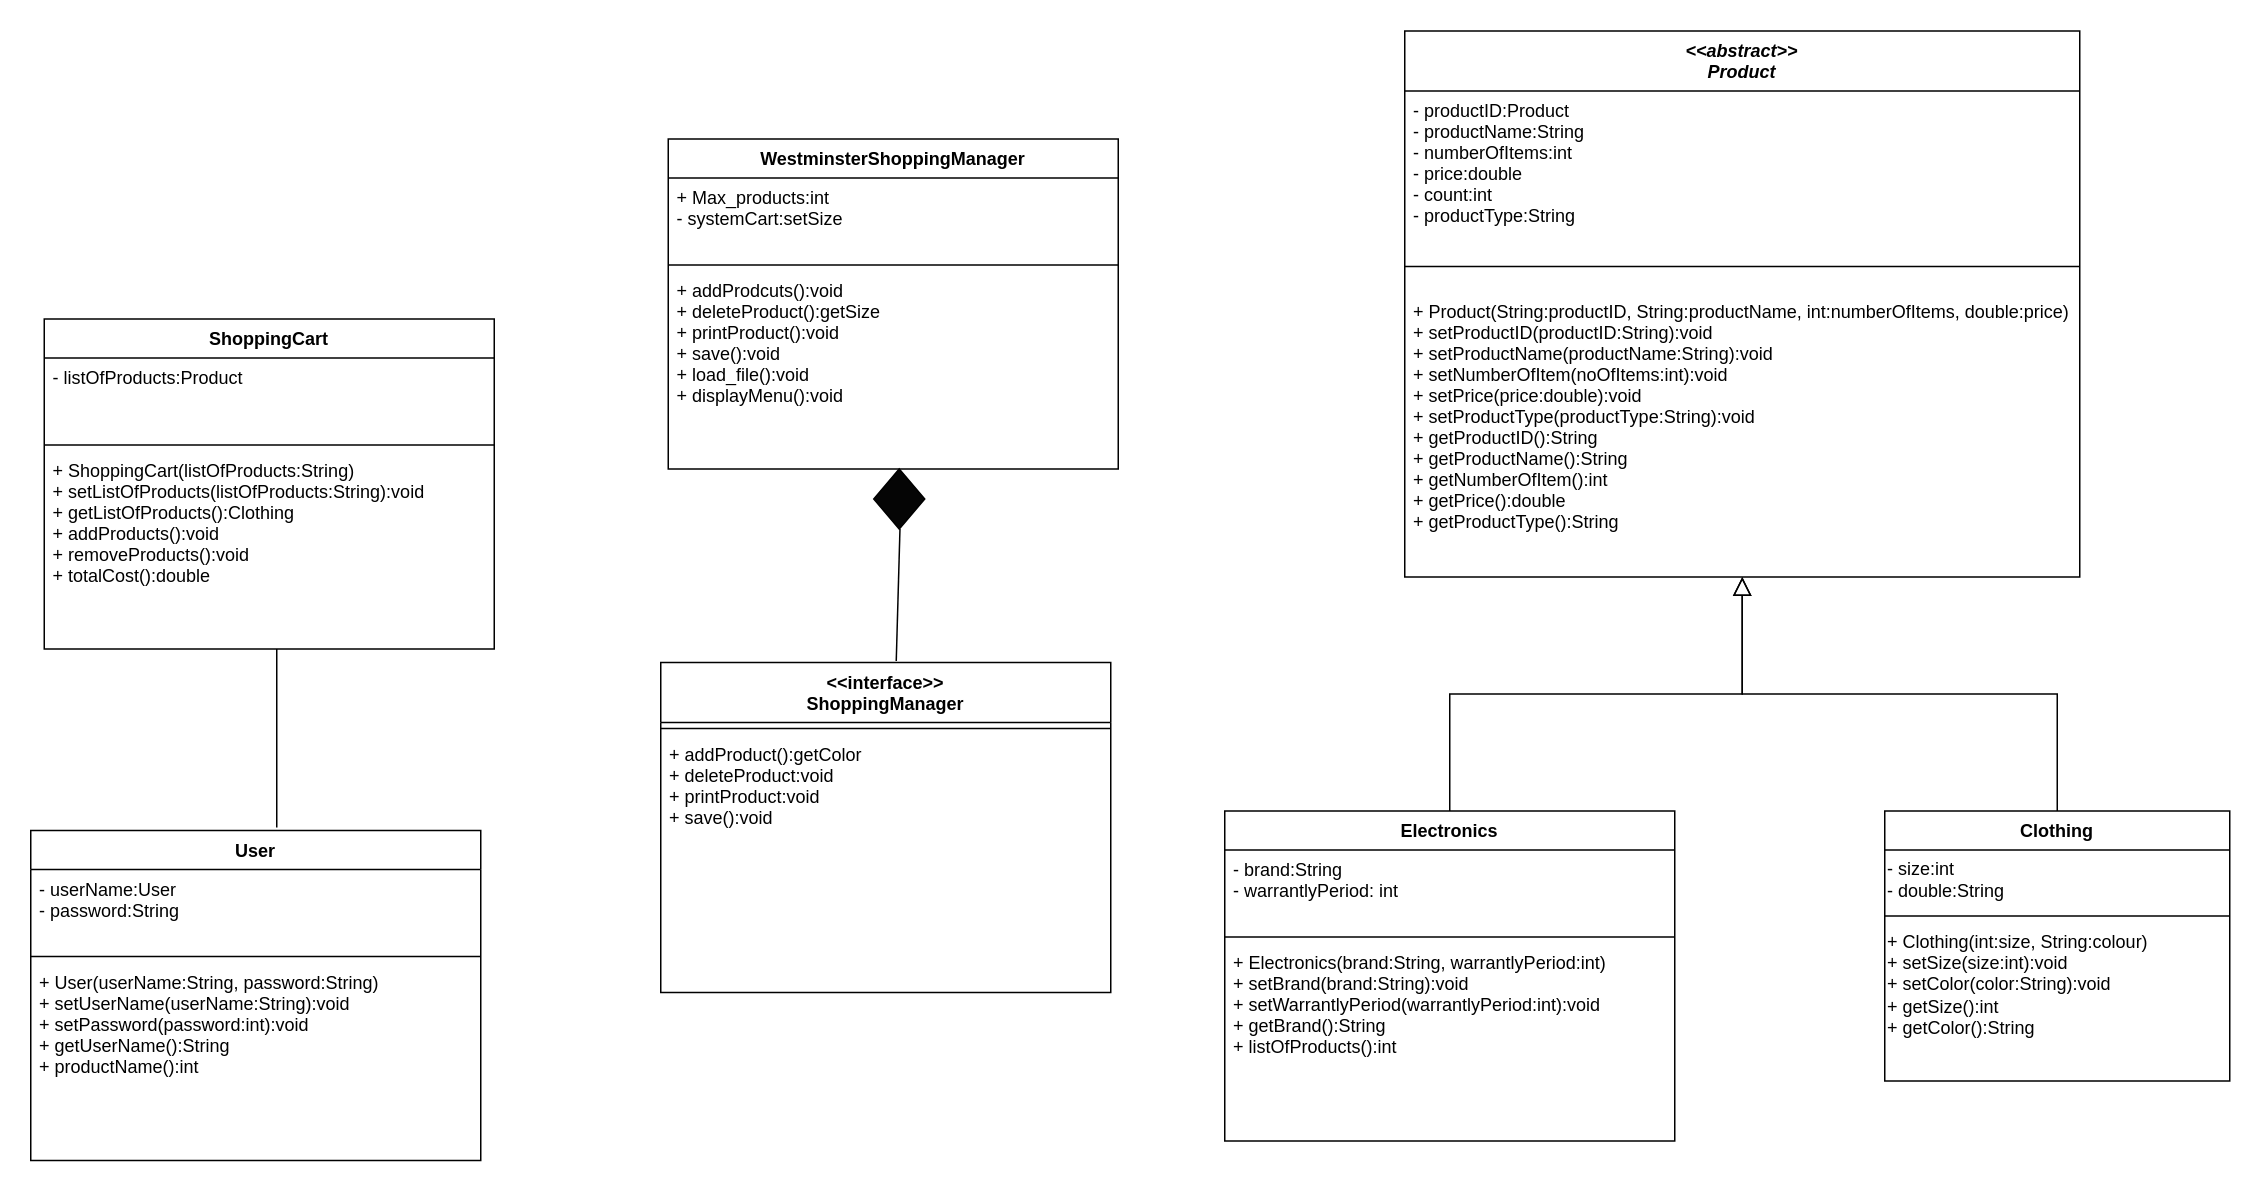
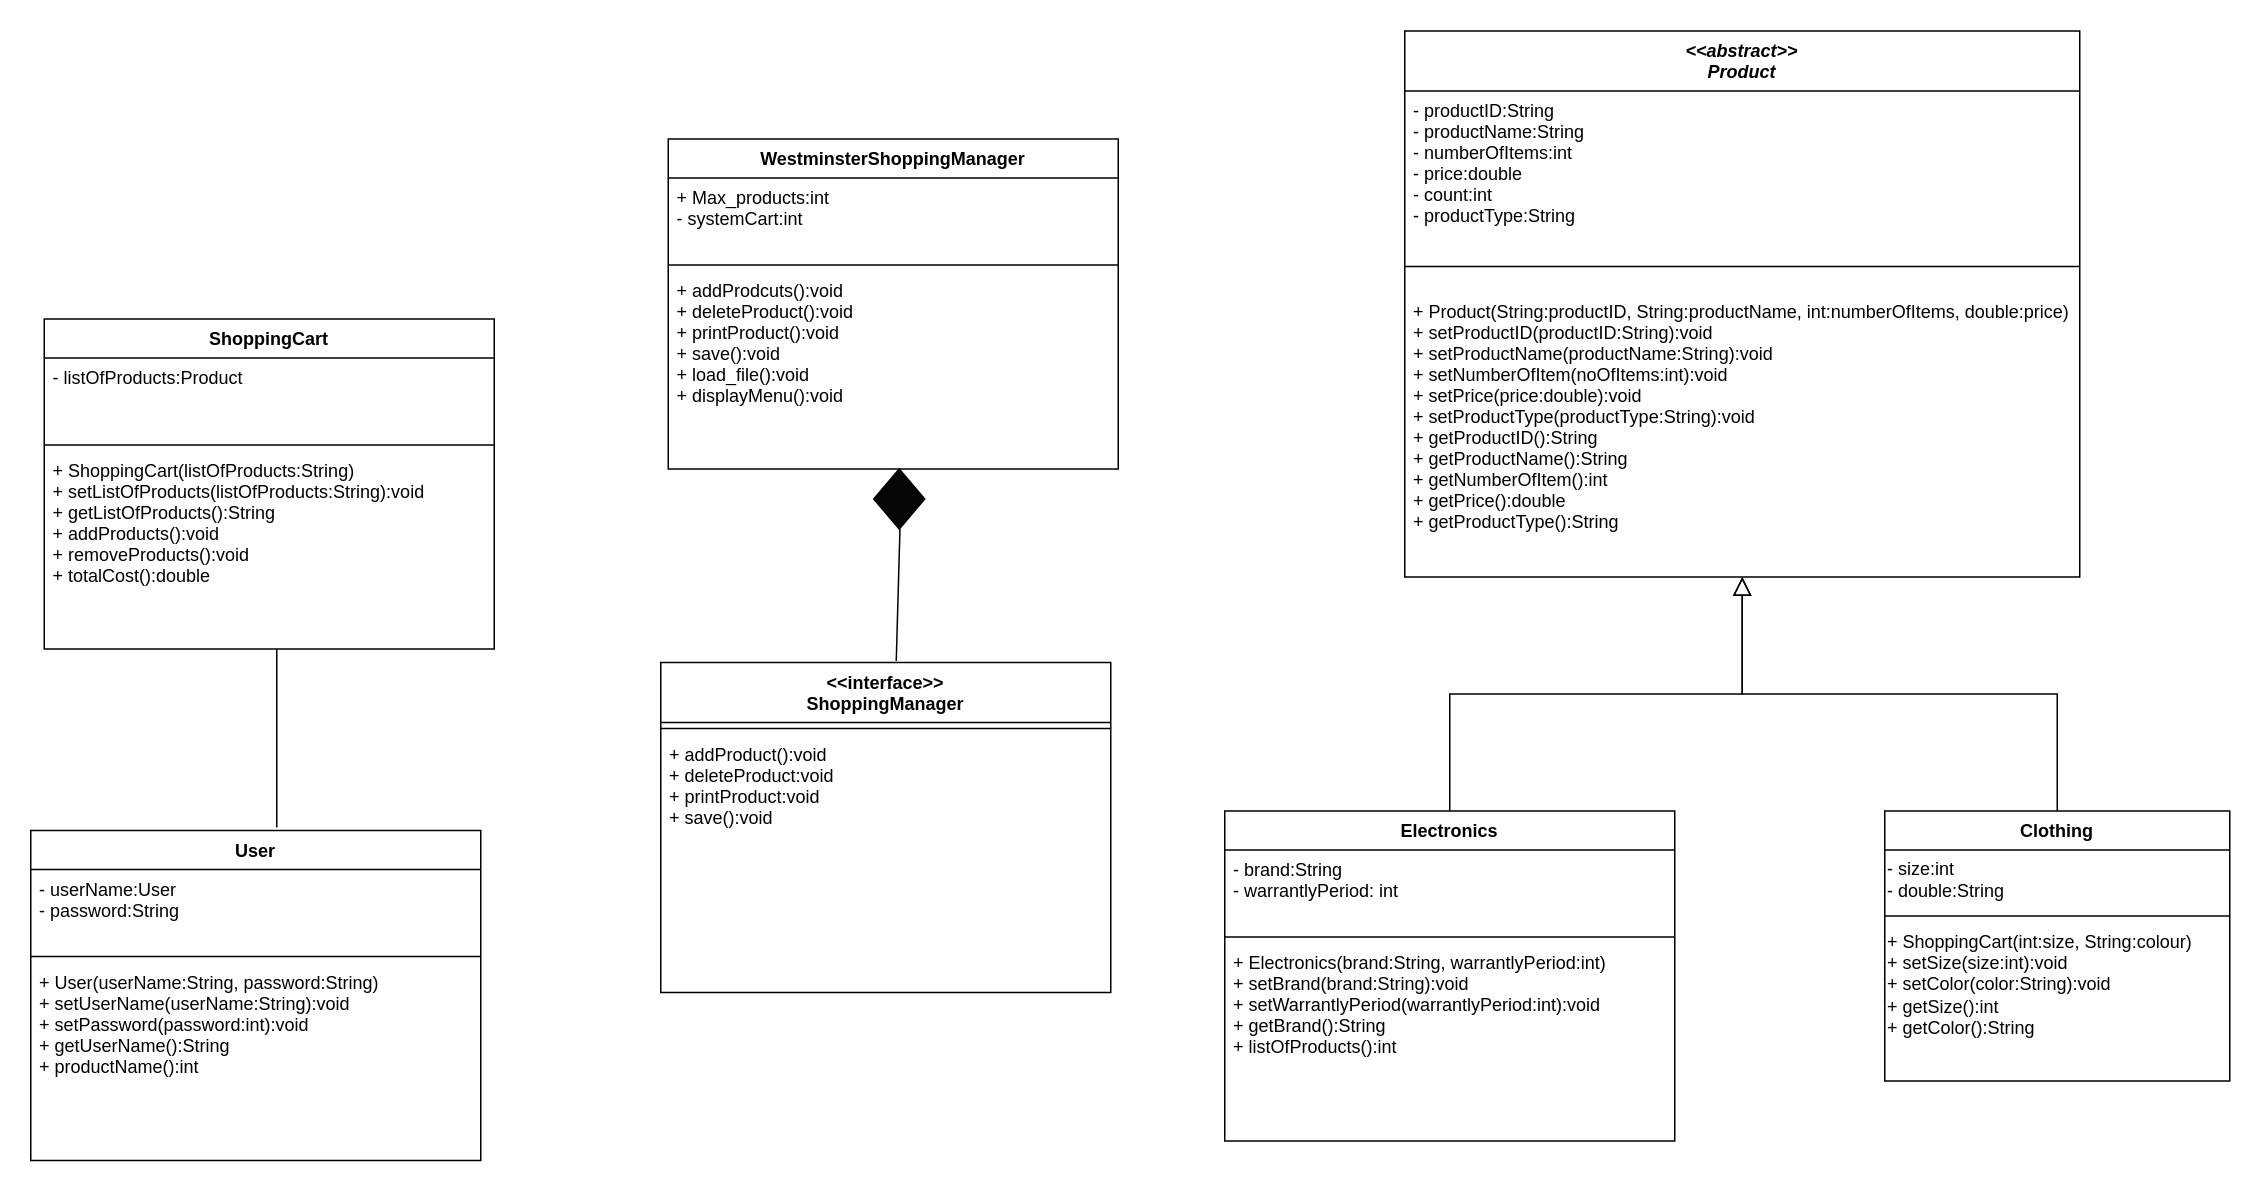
node "- productID:Product - productName:String - numberOfItems:int - price:double - count:int - productType:String": label "- productID:Product - productName:String - numberOfItems:int - price:double - count:int - productType:String" -> "- productID:String - productName:String - numberOfItems:int - price:double - count:int - productType:String"
node "+ Max_products:int - systemCart:setSize": label "+ Max_products:int - systemCart:setSize" -> "+ Max_products:int - systemCart:int"
node "+ addProdcuts():void + deleteProduct():getSize + printProduct():void + save():void + load_file():void + displayMenu():void": label "+ addProdcuts():void + deleteProduct():getSize + printProduct():void + save():void + load_file():void + displayMenu():void" -> "+ addProdcuts():void + deleteProduct():void + printProduct():void + save():void + load_file():void + displayMenu():void"
node "+ ShoppingCart(listOfProducts:String) + setListOfProducts(listOfProducts:String):void + getListOfProducts():Clothing + addProducts():void + removeProducts():void + totalCost():double": label "+ ShoppingCart(listOfProducts:String) + setListOfProducts(listOfProducts:String):void + getListOfProducts():Clothing + addProducts():void + removeProducts():void + totalCost():double" -> "+ ShoppingCart(listOfProducts:String) + setListOfProducts(listOfProducts:String):void + getListOfProducts():String + addProducts():void + removeProducts():void + totalCost():double"
node "+ addProduct():getColor + deleteProduct:void + printProduct:void + save():void": label "+ addProduct():getColor + deleteProduct:void + printProduct:void + save():void" -> "+ addProduct():void + deleteProduct:void + printProduct:void + save():void"
node "+ Clothing(int:size, String:colour) + setSize(size:int):void + setColor(color:String):void + getSize():int + getColor():String": label "+ Clothing(int:size, String:colour) + setSize(size:int):void + setColor(color:String):void + getSize():int + getColor():String" -> "+ ShoppingCart(int:size, String:colour) + setSize(size:int):void + setColor(color:String):void + getSize():int + getColor():String"
